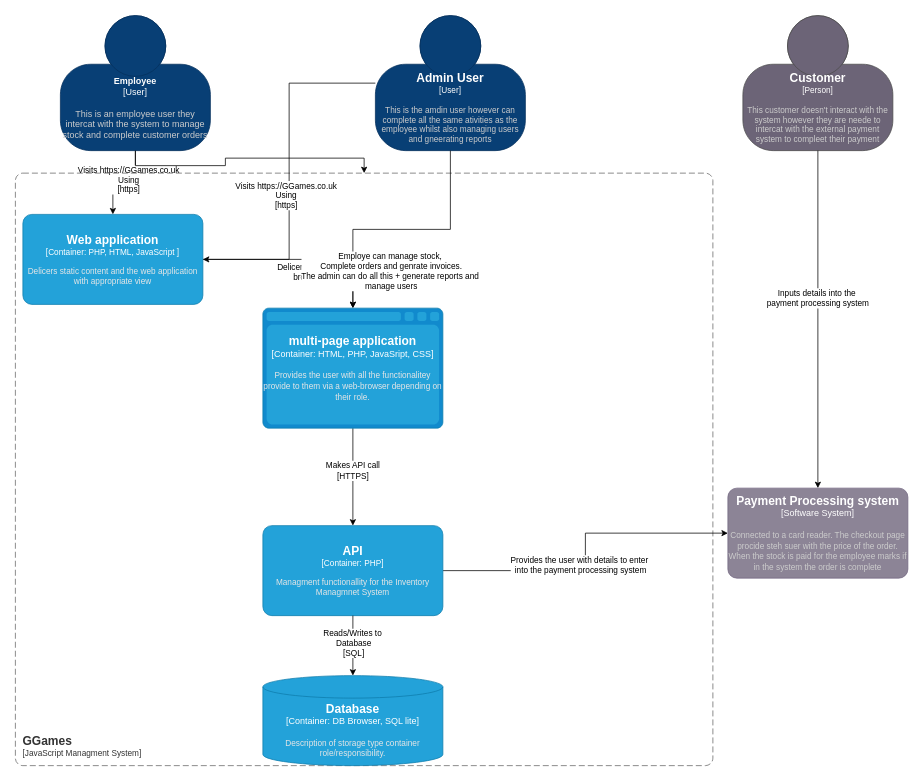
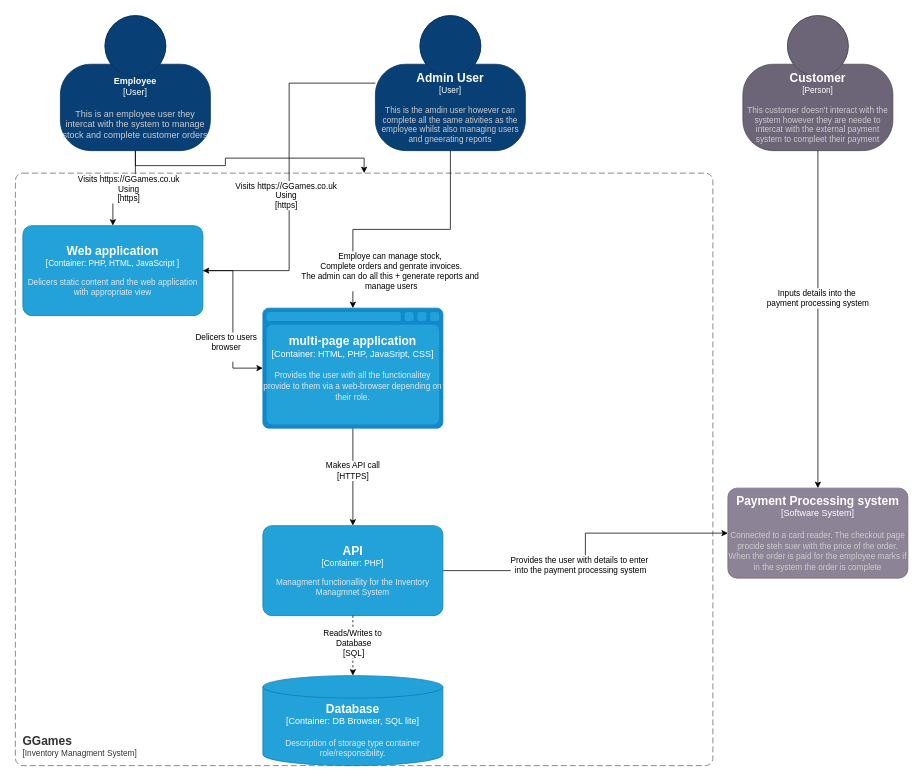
node "Web application [Container: PHP, HTML, JavaScript ] Delicers static content and the web application with appropriate view": moved (113, 259) -> (113, 270)
node "Payment Processing system [Software System] Connected to a card reader. The checkout page procide steh suer with the price of the order. When the stock is paid for the employee marks if in the system the order is complete": label "Payment Processing system [Software System] Connected to a card reader. The checkout page procide steh suer with the price of the order. When the stock is paid for the employee marks if in the system the order is complete" -> "Payment Processing system [Software System] Connected to a card reader. The checkout page procide steh suer with the price of the order. When the order is paid for the employee marks if in the system the order is complete"
edge "API [Container: PHP] Managment functionallity for the Inventory Managmnet System" -> "Database [Container: DB Browser, SQL lite] Description of storage type container role/responsibility.": style solid -> dashed
node "GGames [JavaScript Managment System]": label "GGames [JavaScript Managment System]" -> "GGames [Inventory Managment System]"
